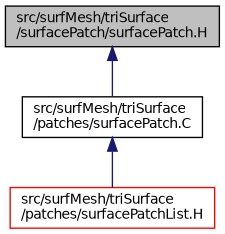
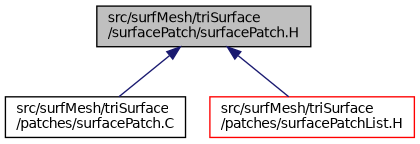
edge "src/surfMesh/triSurface /patches/surfacePatchList.H" -> "src/surfMesh/triSurface /patches/surfacePatch.C": now "src/surfMesh/triSurface /patches/surfacePatchList.H" -> "src/surfMesh/triSurface /surfacePatch/surfacePatch.H"
